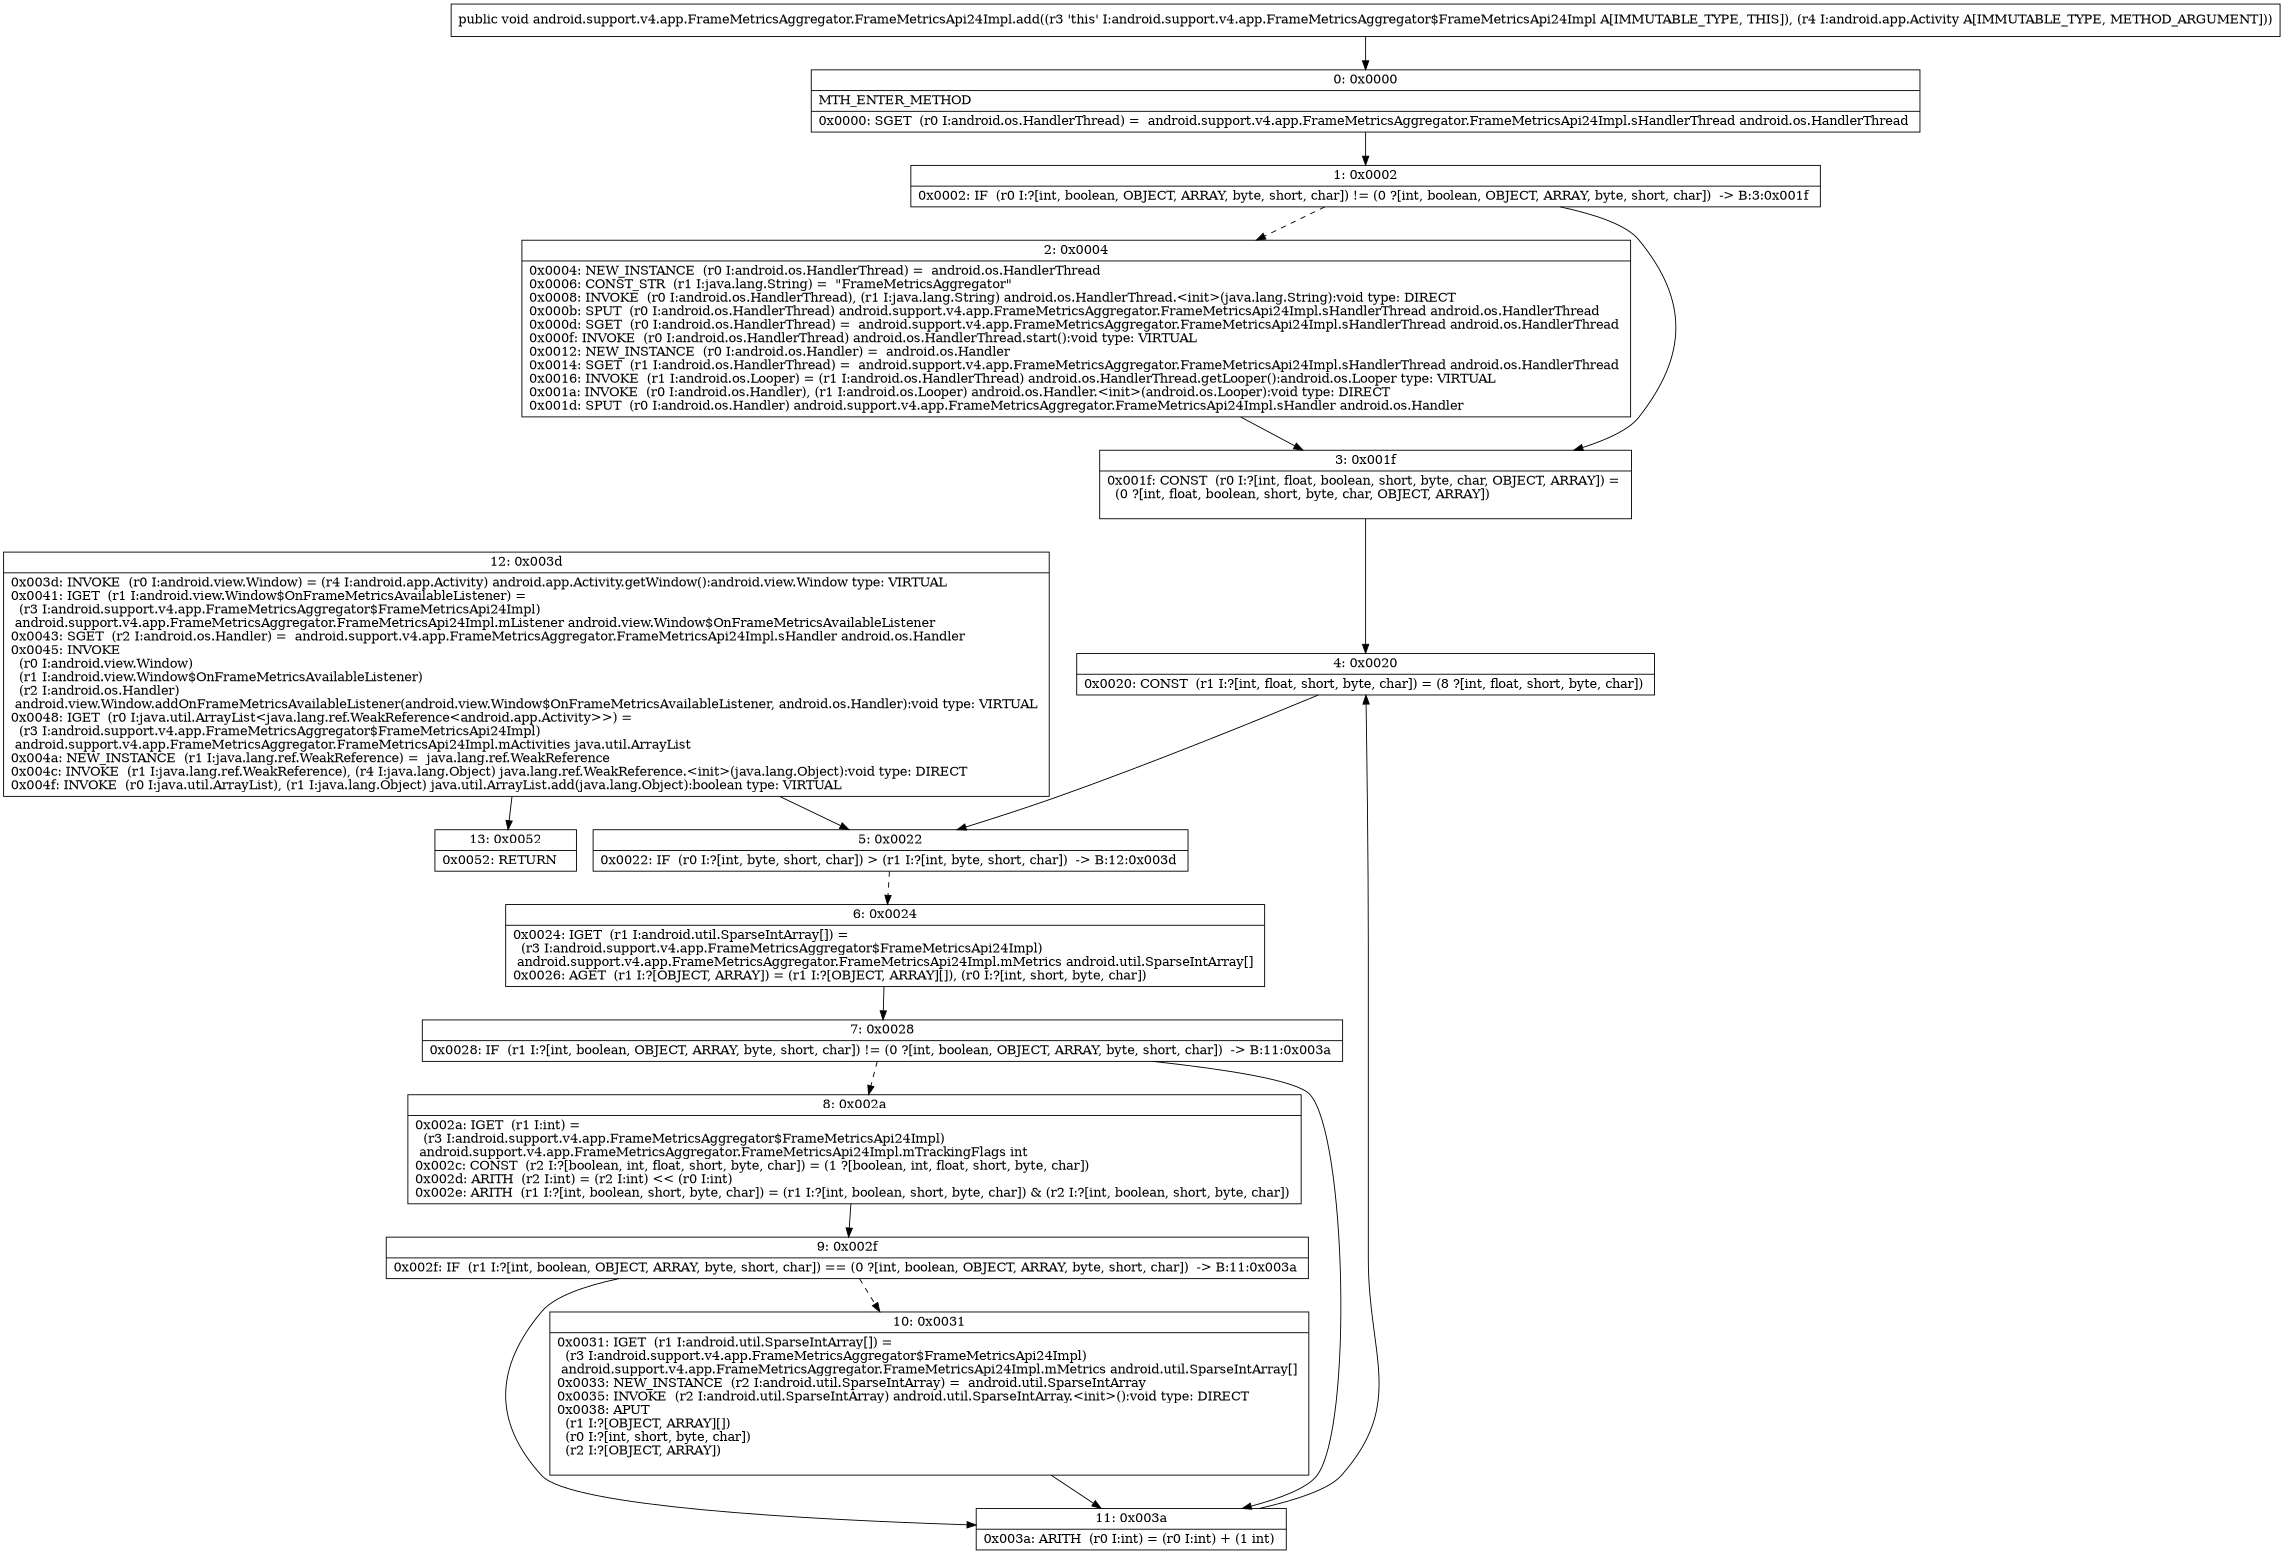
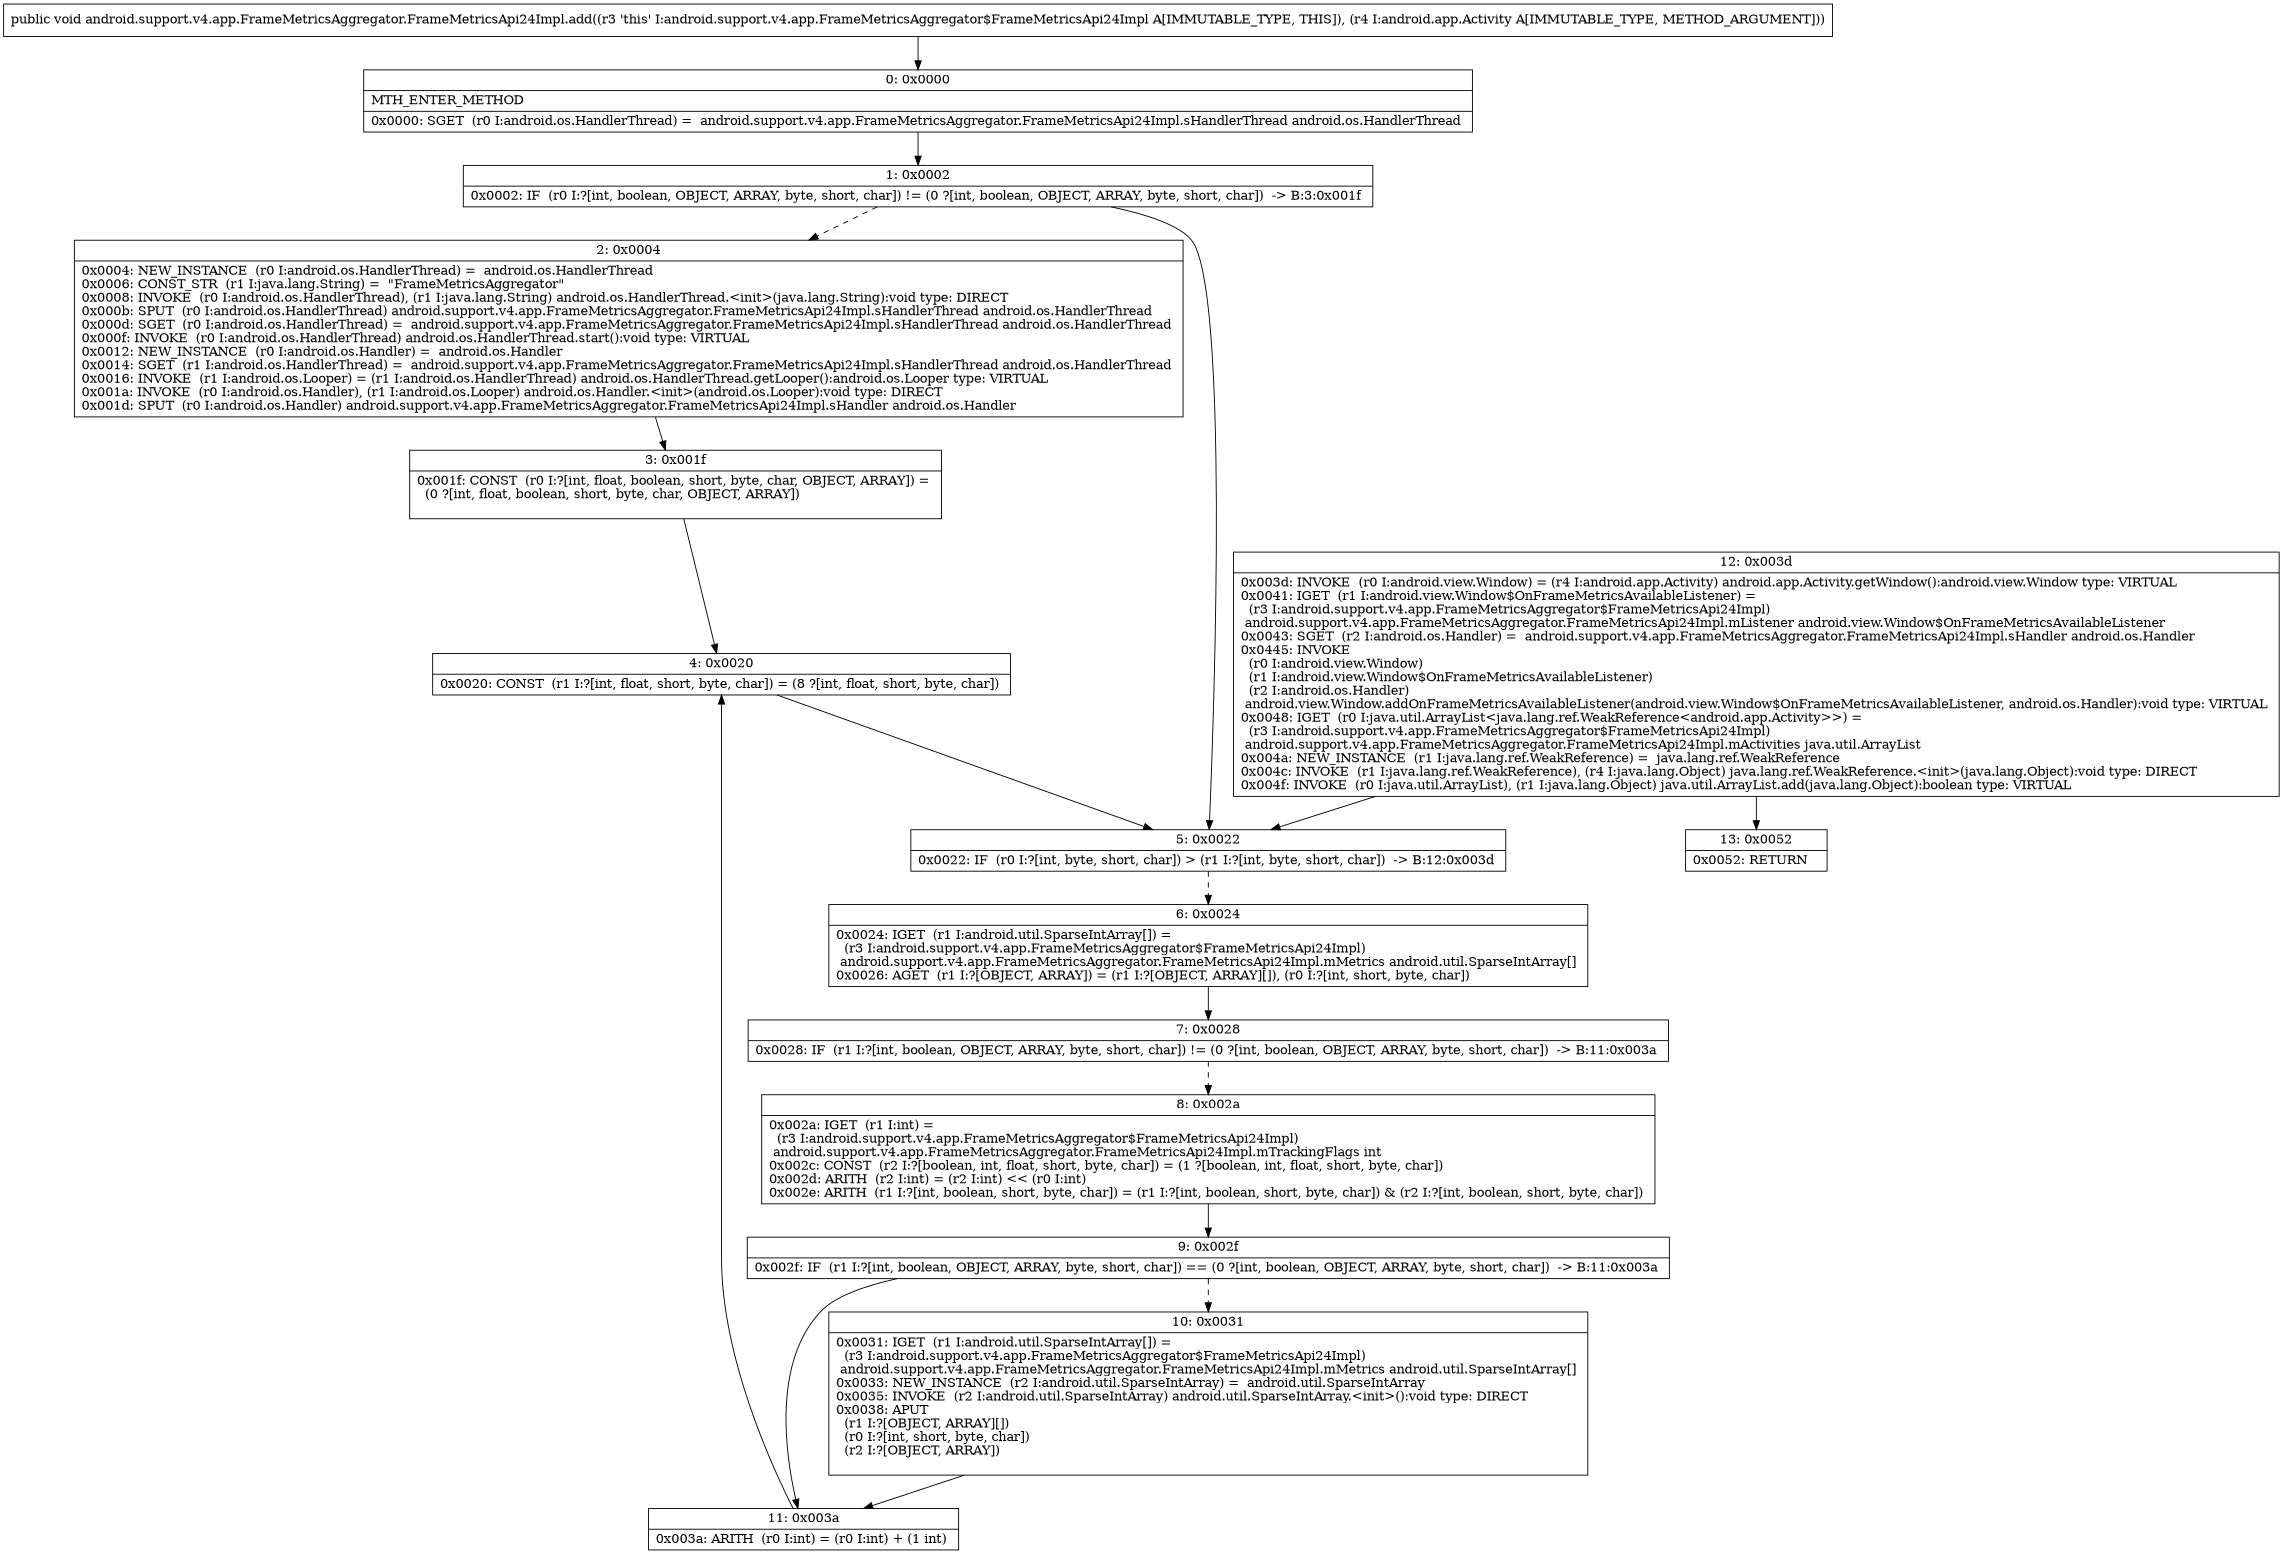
edge "1: 0x0002" -> "3: 0x001f": now "1: 0x0002" -> "5: 0x0022"
node "12: 0x003d": text "0x0045: INVOKE" -> "0x0445: INVOKE"
edge "7: 0x0028" -> "11: 0x003a": removed
